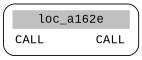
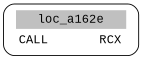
node "loc_a162e": text "CALL       CALL" -> "CALL       RCX"
